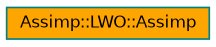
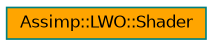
node "Assimp::LWO::Assimp": label "Assimp::LWO::Assimp" -> "Assimp::LWO::Shader"
